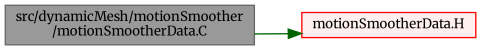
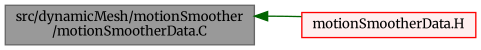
edge "src/dynamicMesh/motionSmoother /motionSmootherData.C" -> "motionSmootherData.H": reversed
